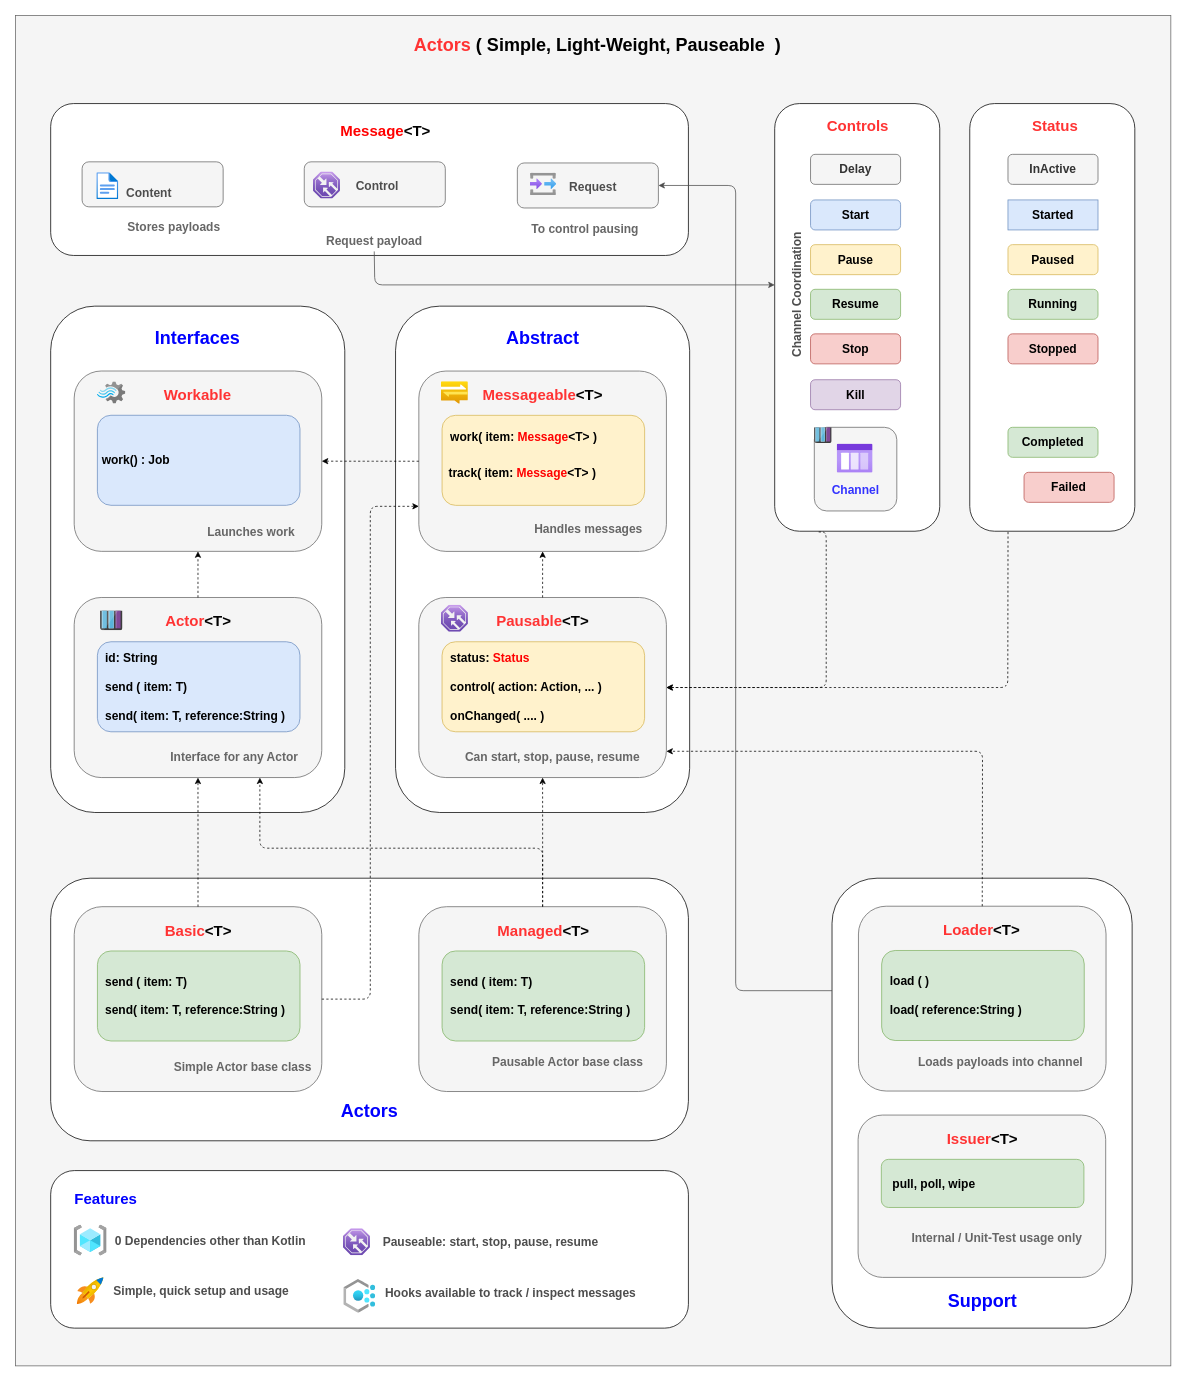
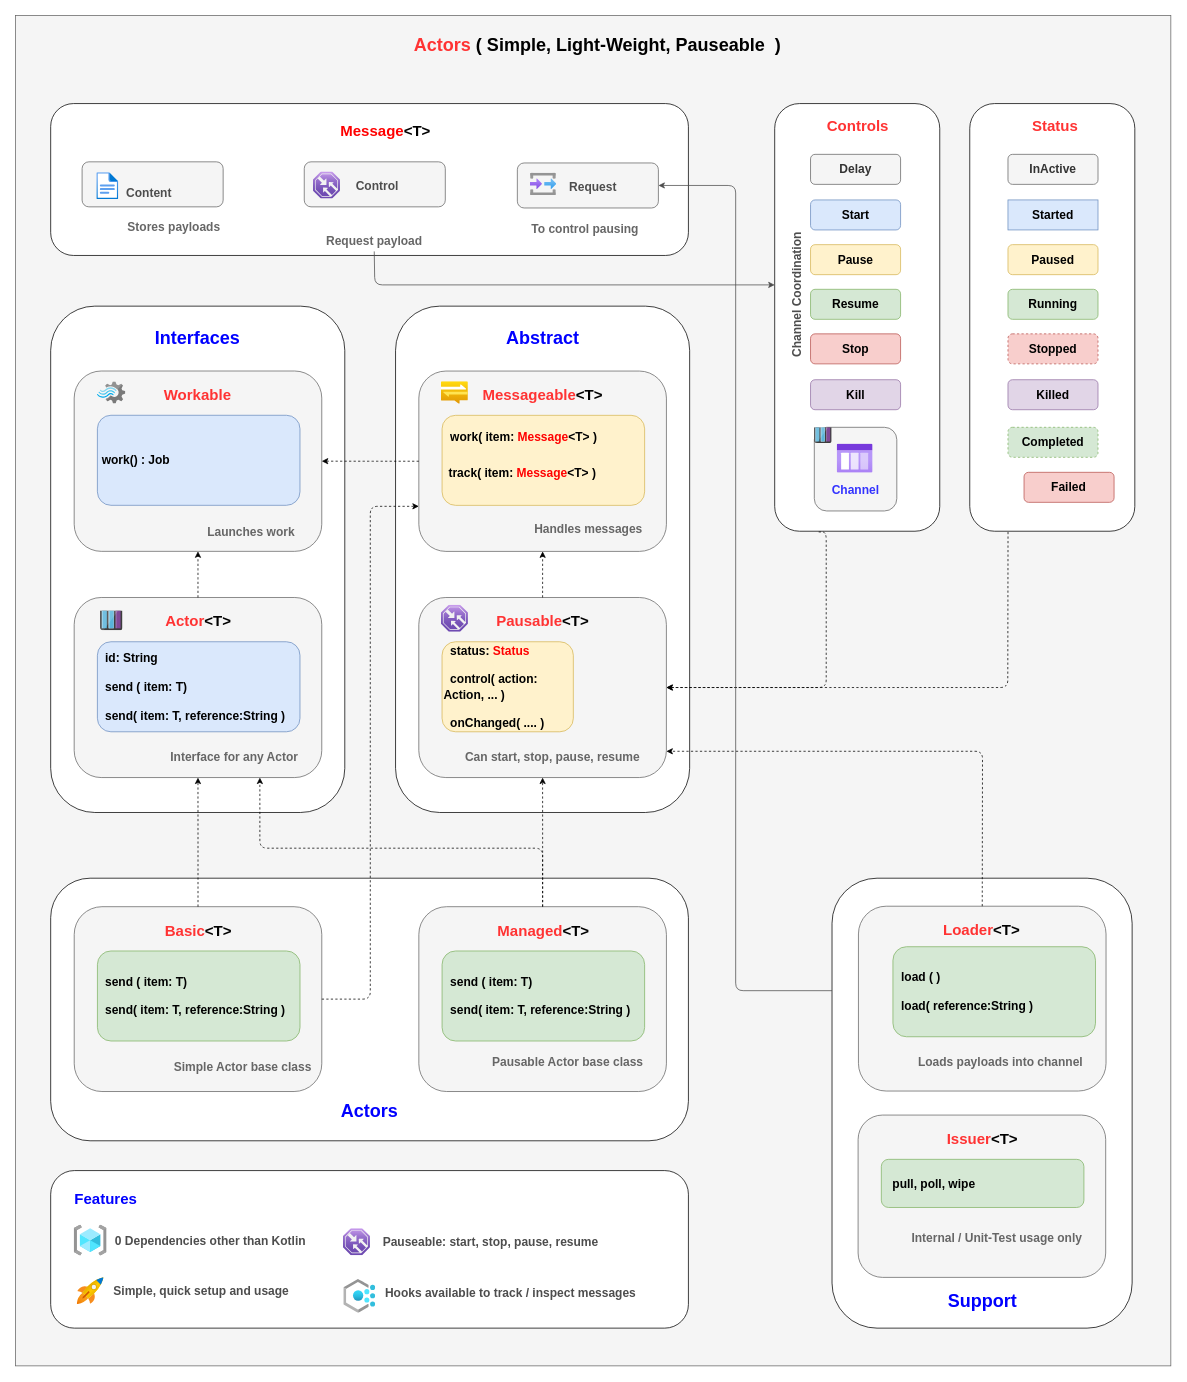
node "Stopped": style solid -> dashed
node "Killed": added
node "Completed": style solid -> dashed
node "status: Status control( action: Action, ... ) onChanged( .... )": size 203x90 -> 131x90
node "load ( ) load( reference:String )": moved (983, 995) -> (994, 991)
